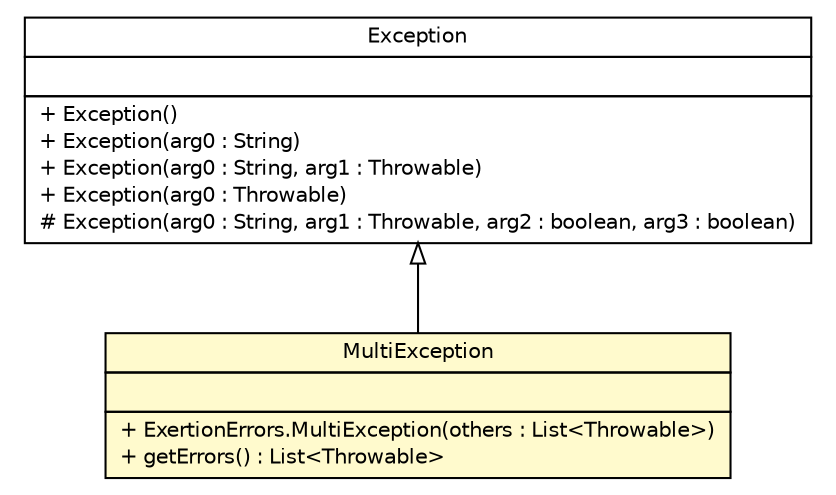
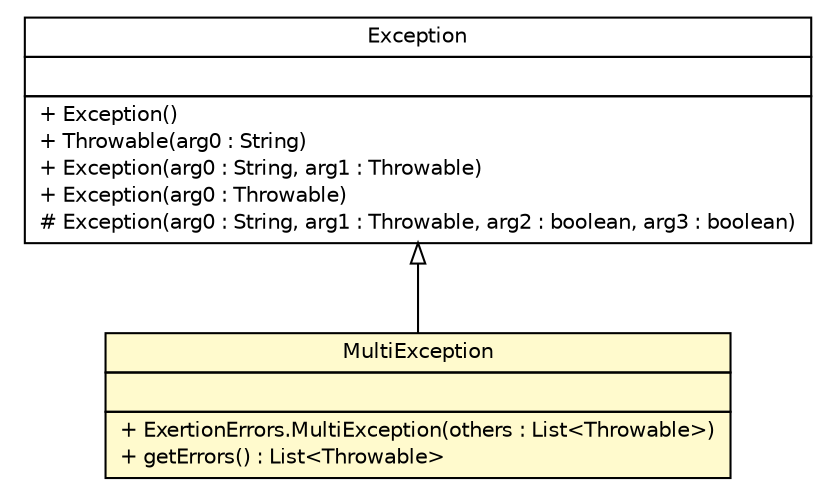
node "Exception": text "+ Exception(arg0 : String)" -> "+ Throwable(arg0 : String)"
